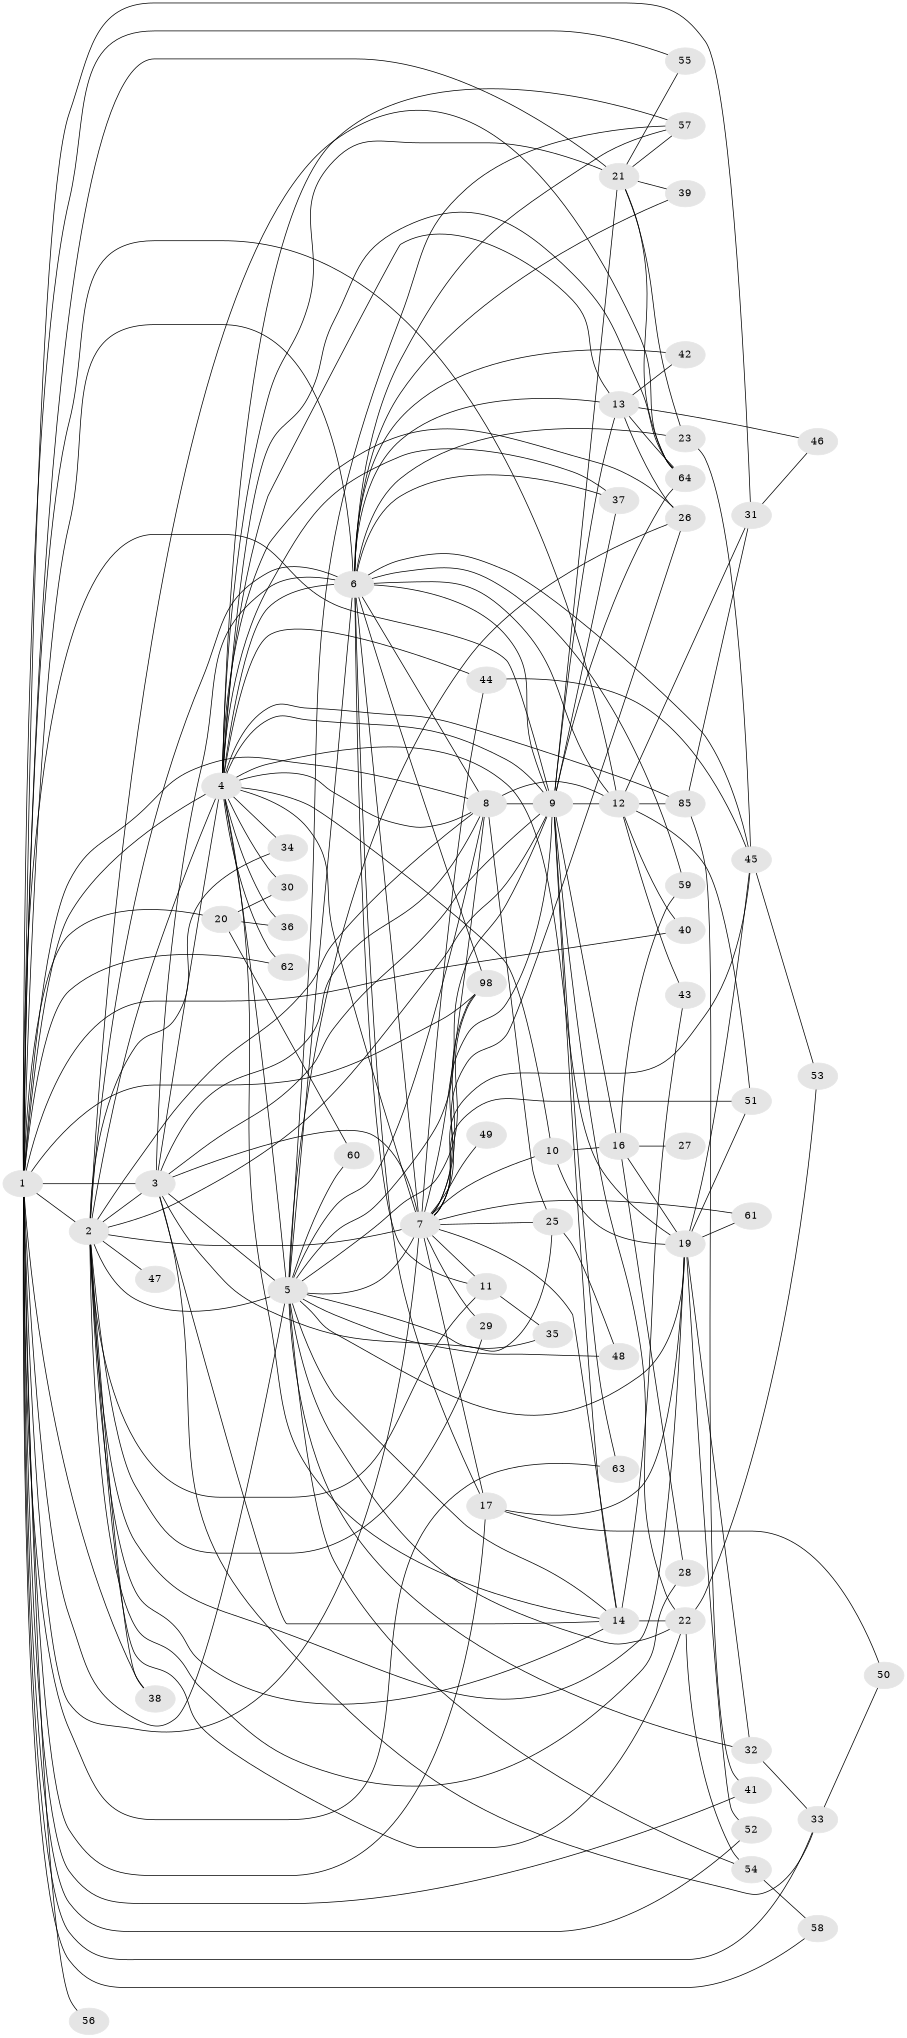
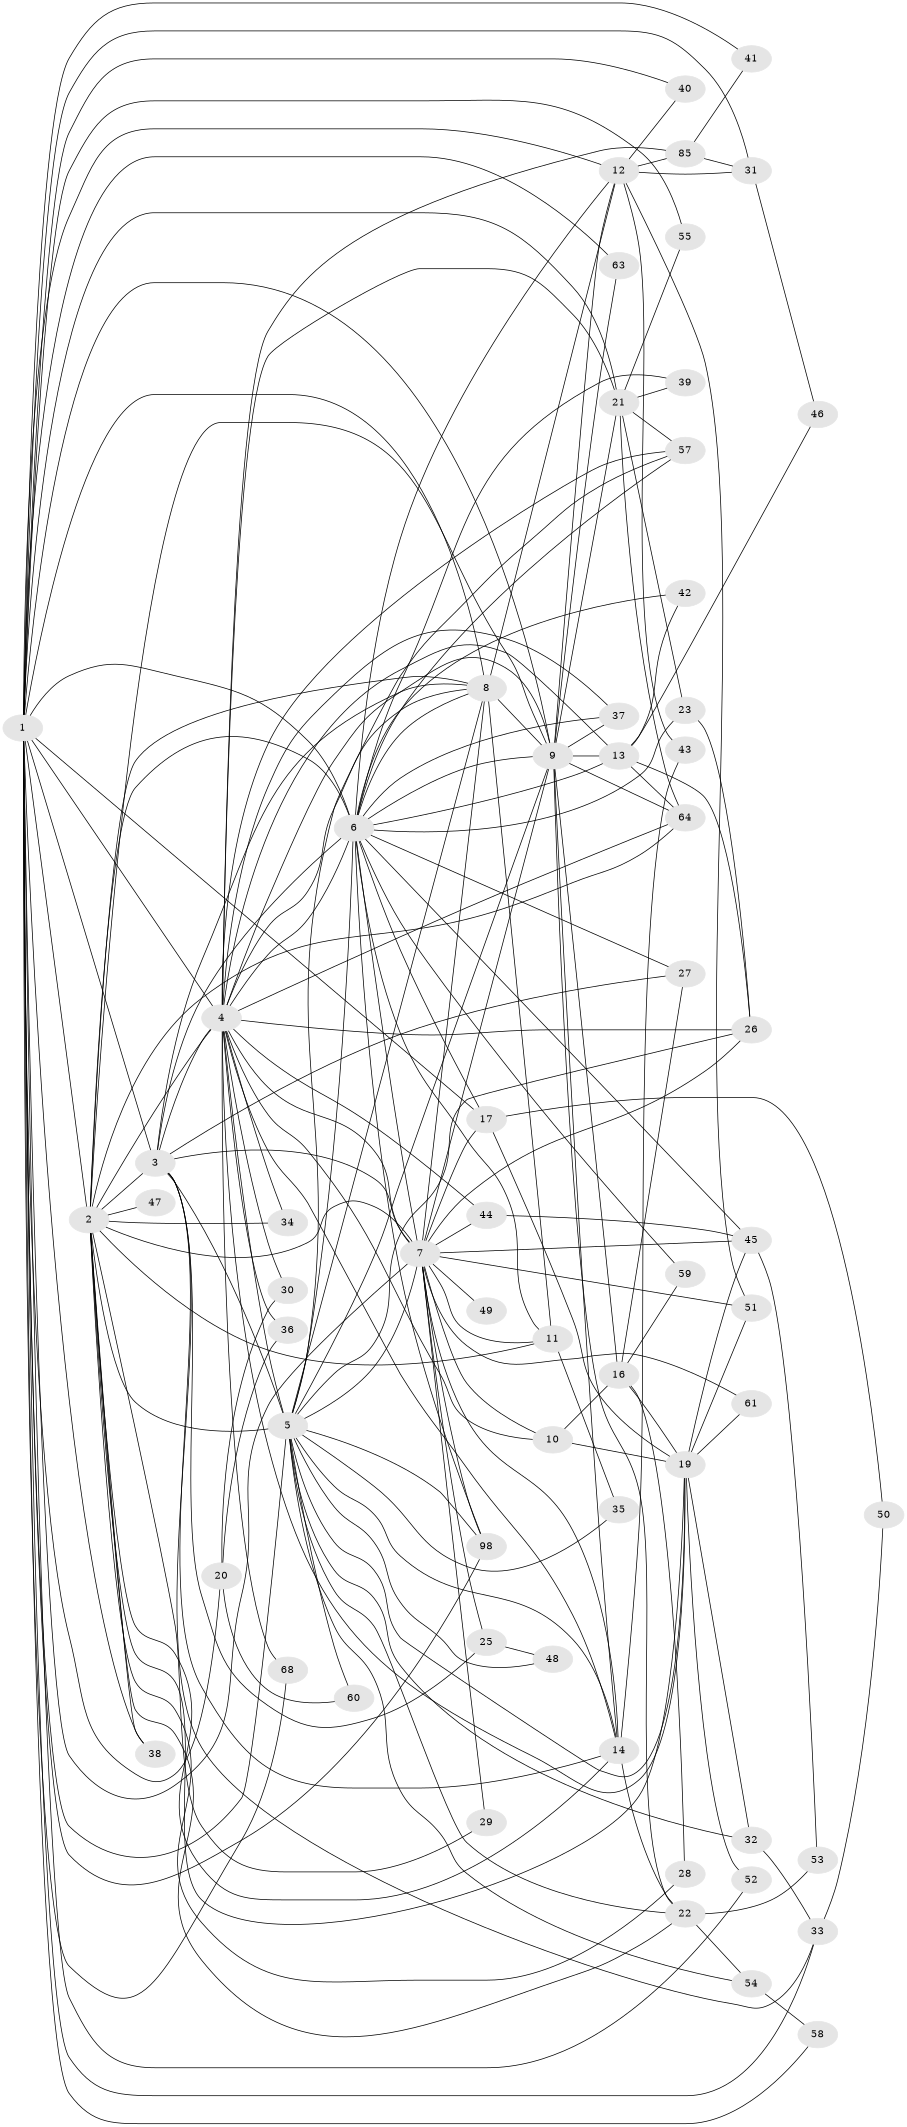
edge "23" -- "45": now "23" -- "26"
edge "6" -- "27": added
node "62": label "62" -> "68"
edge "9" -- "3": now "27" -- "3"
edge "8" -- "25": now "8" -- "11"
node "56": removed
